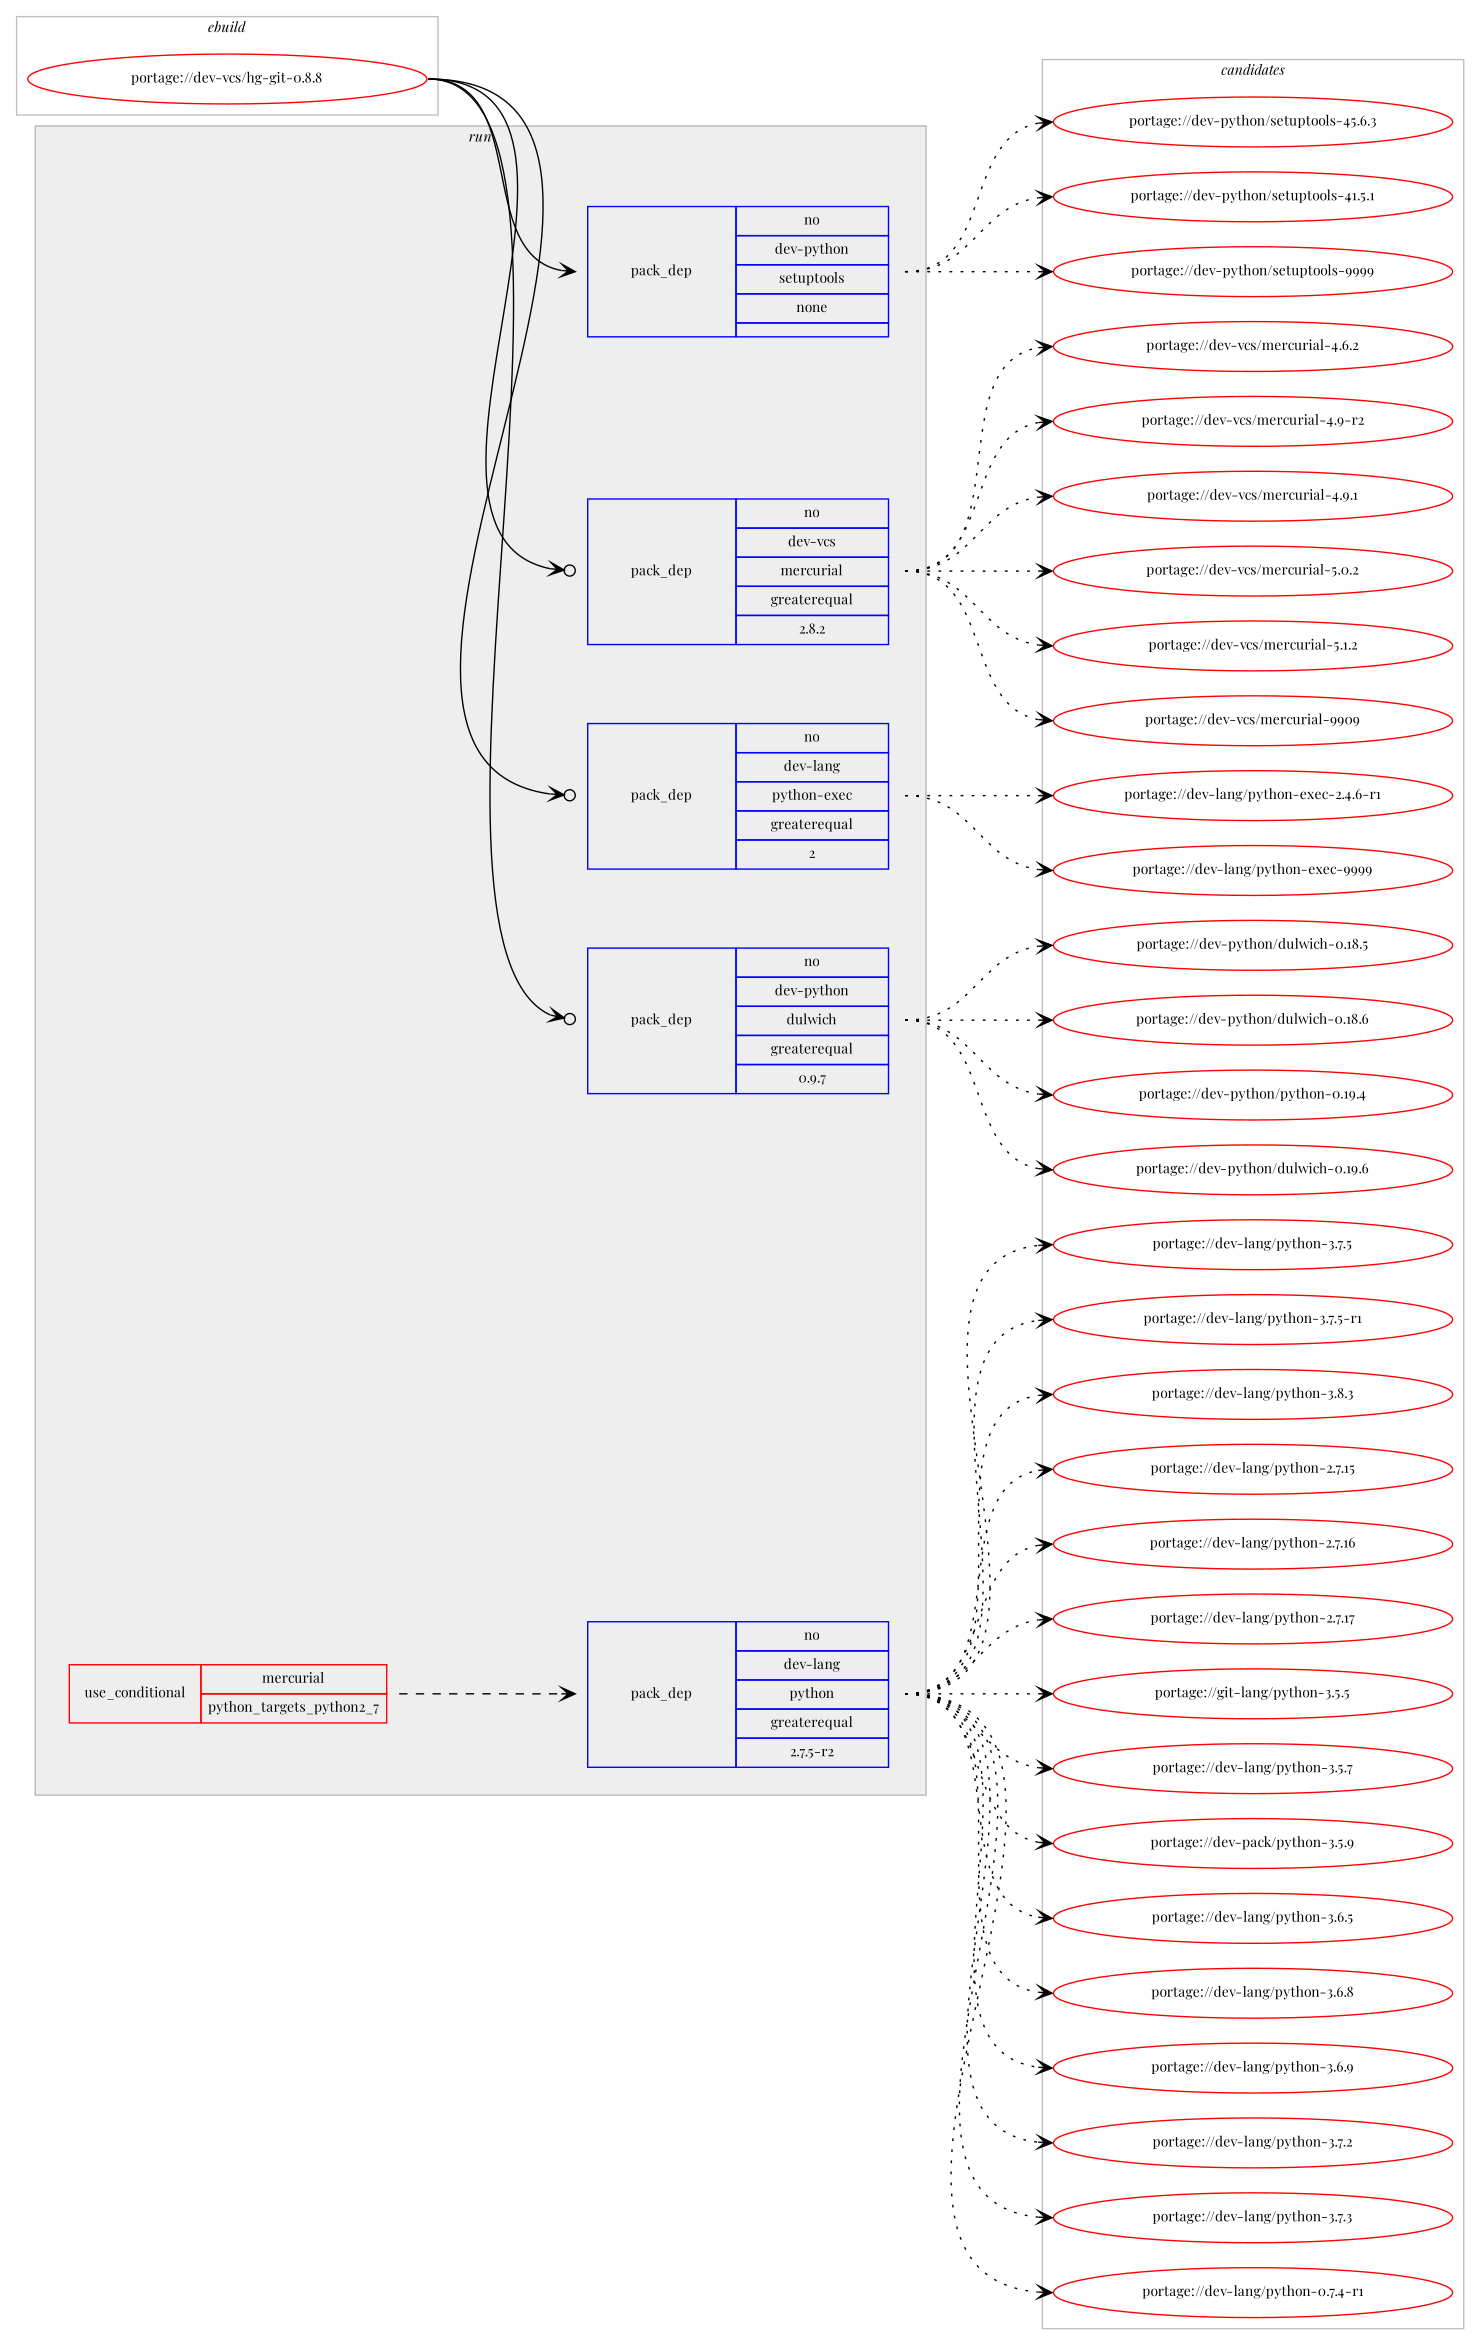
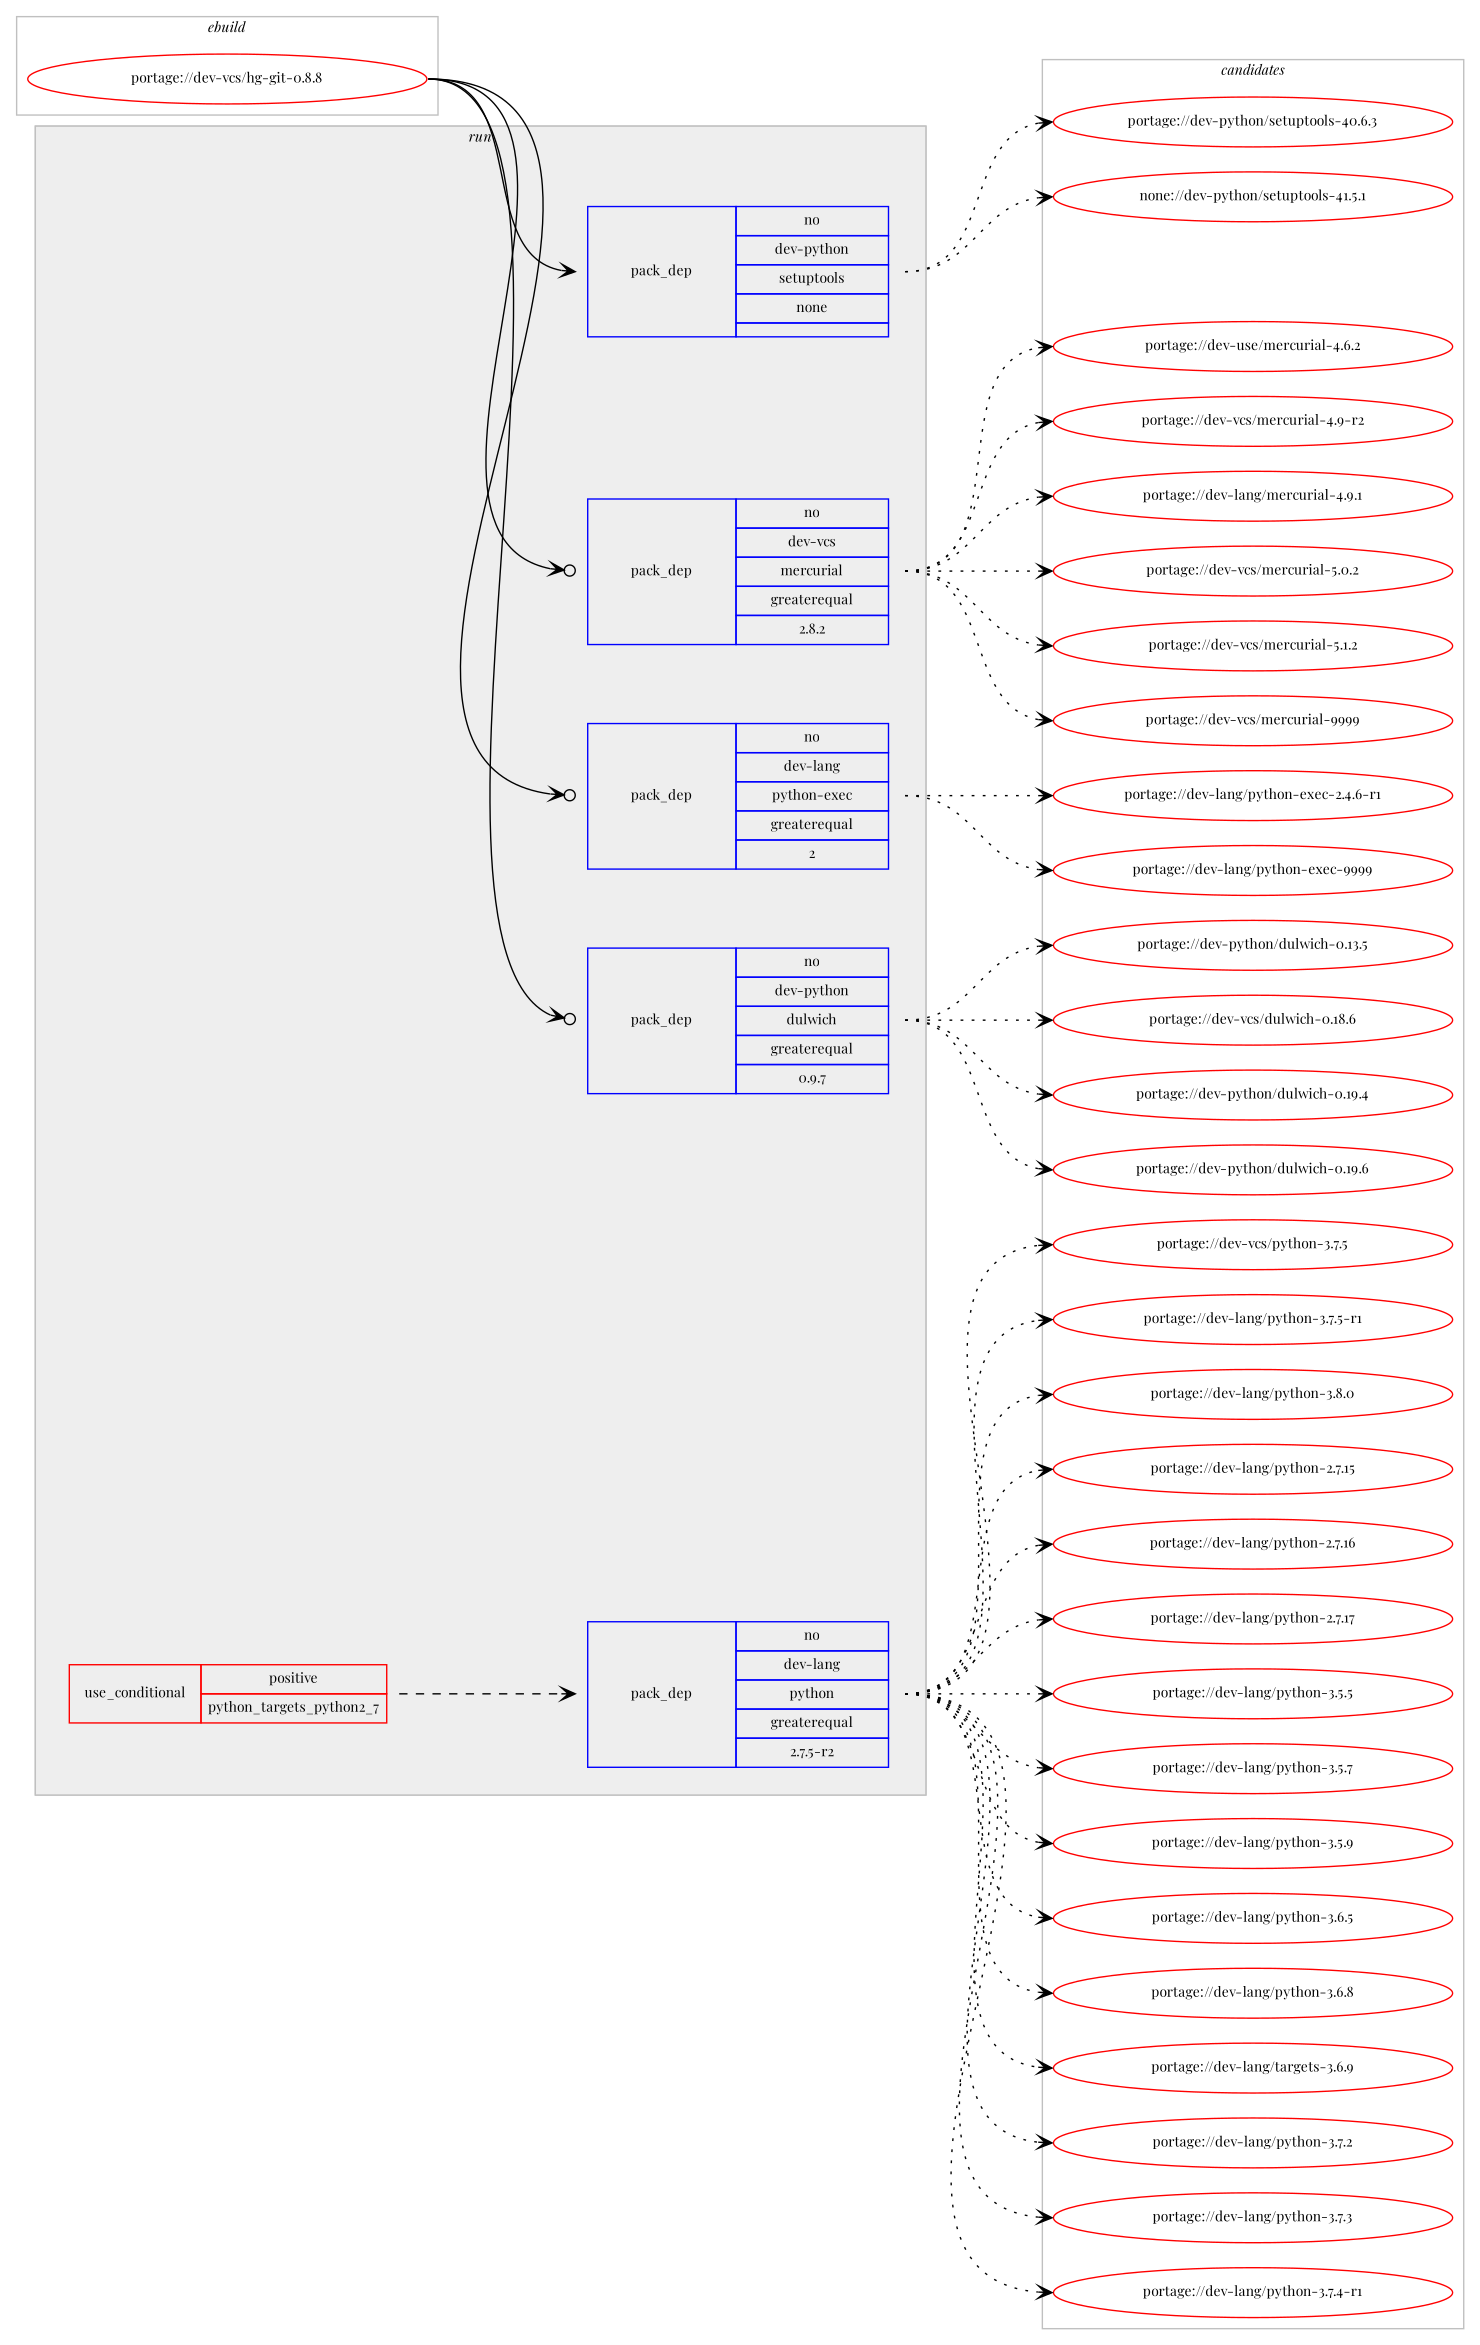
node "portage://dev-python/setuptools-45.6.3": label "portage://dev-python/setuptools-45.6.3" -> "portage://dev-python/setuptools-40.6.3"
node "portage://dev-python/setuptools-41.5.1": label "portage://dev-python/setuptools-41.5.1" -> "none://dev-python/setuptools-41.5.1"
node "portage://dev-python/setuptools-9999": removed
node "portage://dev-vcs/mercurial-4.6.2": label "portage://dev-vcs/mercurial-4.6.2" -> "portage://dev-use/mercurial-4.6.2"
node "portage://dev-vcs/mercurial-4.9.1": label "portage://dev-vcs/mercurial-4.9.1" -> "portage://dev-lang/mercurial-4.9.1"
node "portage://dev-vcs/mercurial-9909": label "portage://dev-vcs/mercurial-9909" -> "portage://dev-vcs/mercurial-9999"
node "portage://dev-python/dulwich-0.18.5": label "portage://dev-python/dulwich-0.18.5" -> "portage://dev-python/dulwich-0.13.5"
node "portage://dev-python/dulwich-0.18.6": label "portage://dev-python/dulwich-0.18.6" -> "portage://dev-vcs/dulwich-0.18.6"
node "portage://dev-python/python-0.19.4": label "portage://dev-python/python-0.19.4" -> "portage://dev-python/dulwich-0.19.4"
node "portage://dev-lang/python-3.7.5": label "portage://dev-lang/python-3.7.5" -> "portage://dev-vcs/python-3.7.5"
node "portage://dev-lang/python-3.8.3": label "portage://dev-lang/python-3.8.3" -> "portage://dev-lang/python-3.8.0"
node "use_conditional": text "mercurial" -> "positive"
node "portage://git-lang/python-3.5.5": label "portage://git-lang/python-3.5.5" -> "portage://dev-lang/python-3.5.5"
node "portage://dev-pack/python-3.5.9": label "portage://dev-pack/python-3.5.9" -> "portage://dev-lang/python-3.5.9"
node "portage://dev-lang/python-3.6.9": label "portage://dev-lang/python-3.6.9" -> "portage://dev-lang/targets-3.6.9"
node "portage://dev-lang/python-0.7.4-r1": label "portage://dev-lang/python-0.7.4-r1" -> "portage://dev-lang/python-3.7.4-r1"
